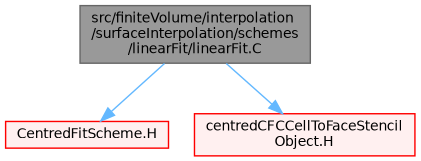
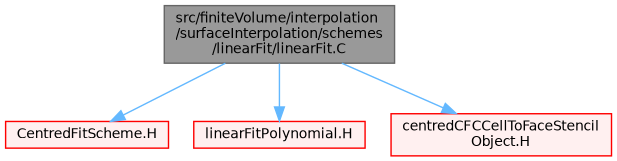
node "linearFitPolynomial.H": added
